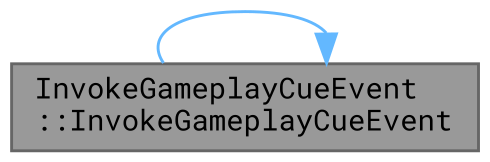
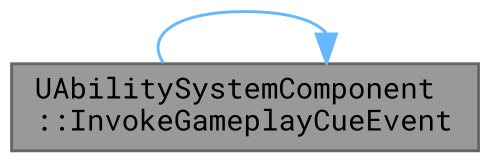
node "InvokeGameplayCueEvent ::InvokeGameplayCueEvent": label "InvokeGameplayCueEvent ::InvokeGameplayCueEvent" -> "UAbilitySystemComponent ::InvokeGameplayCueEvent"
